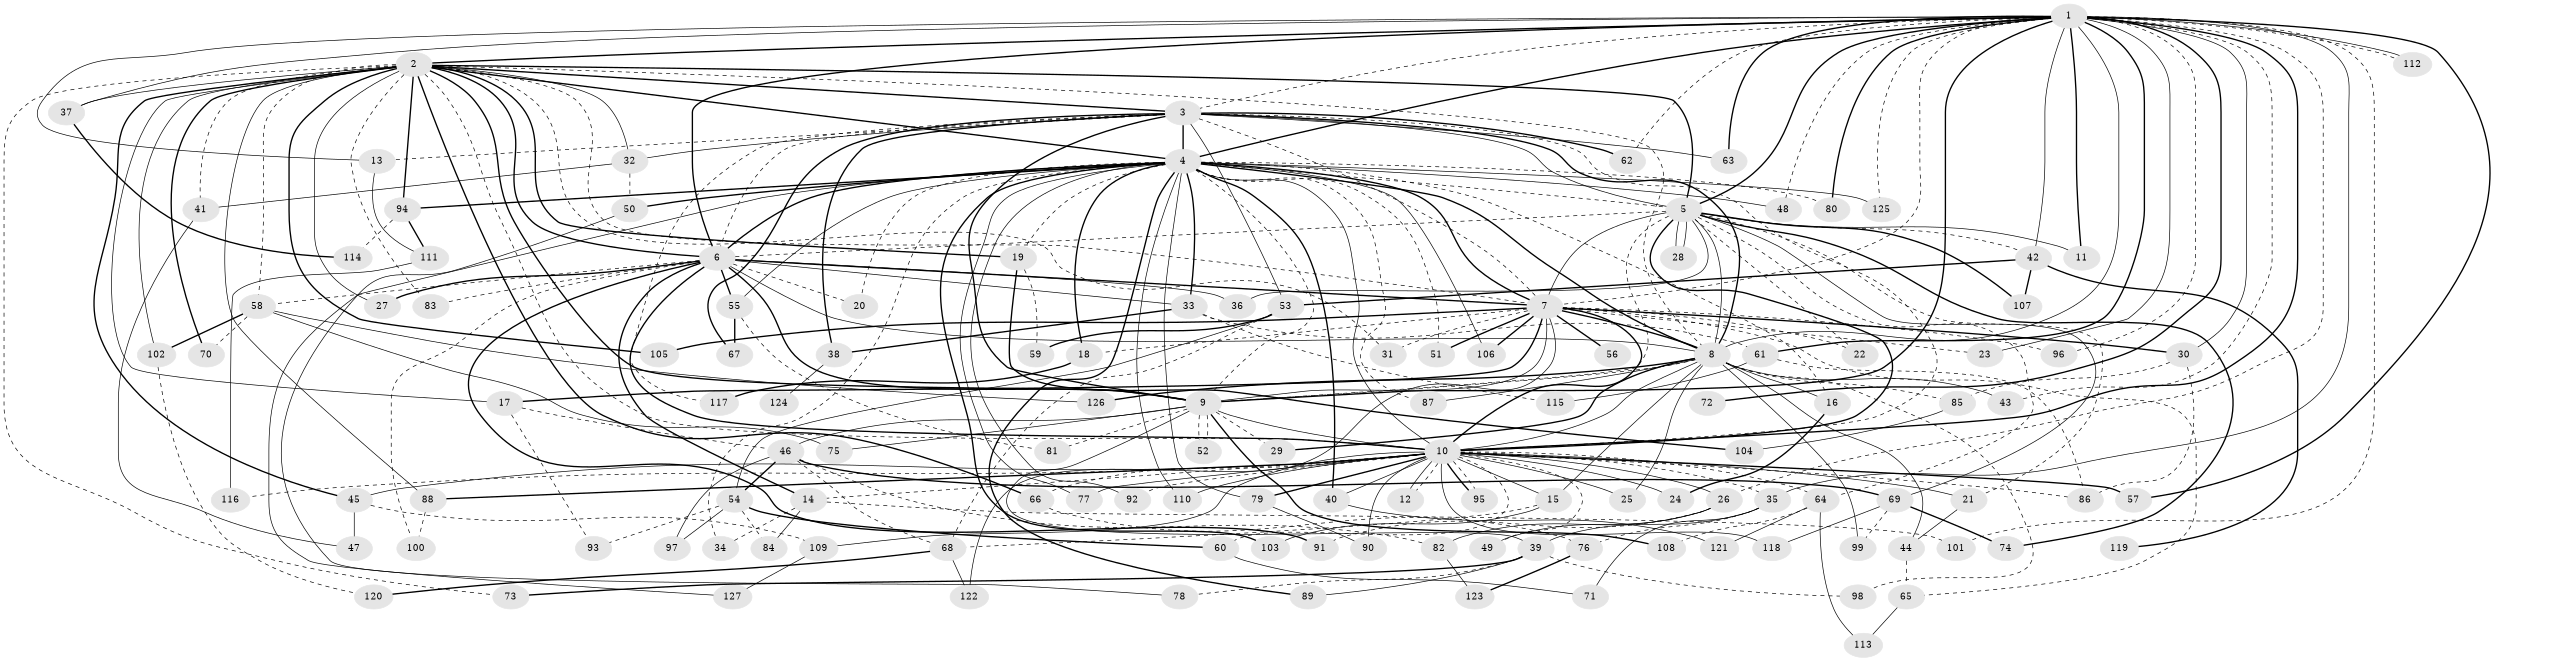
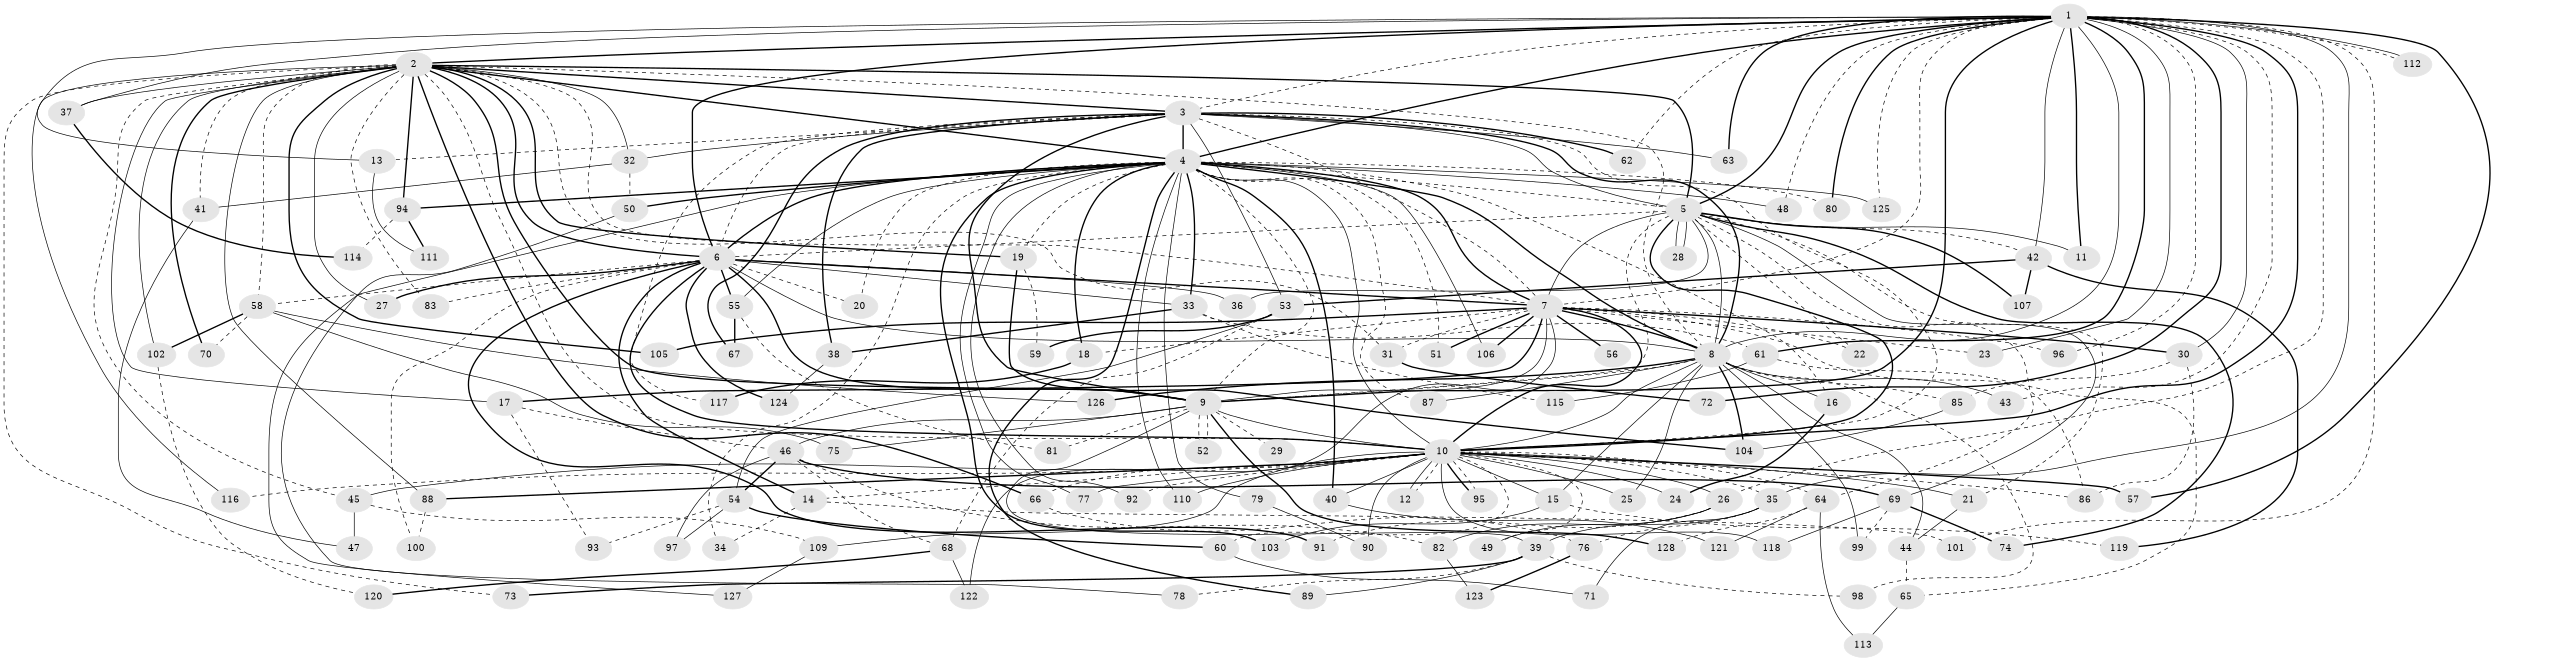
edge "2" -- "45": style bold -> dashed
edge "111" -- "116": now "2" -- "116"
edge "6" -- "124": added
edge "31" -- "72": added
edge "8" -- "29": now "8" -- "104"
edge "10" -- "79": removed
edge "15" -- "68": now "15" -- "119"
node "84": removed
node "108": label "108" -> "128"
